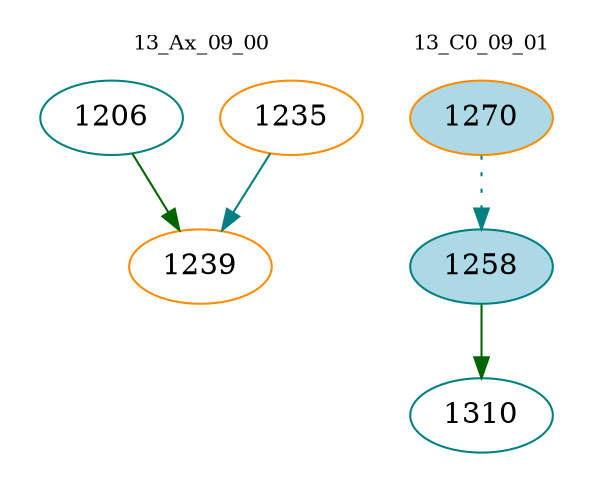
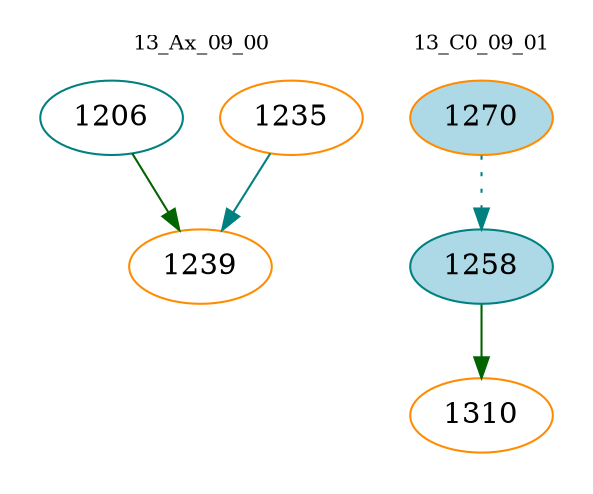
node "1310": color teal -> darkorange
